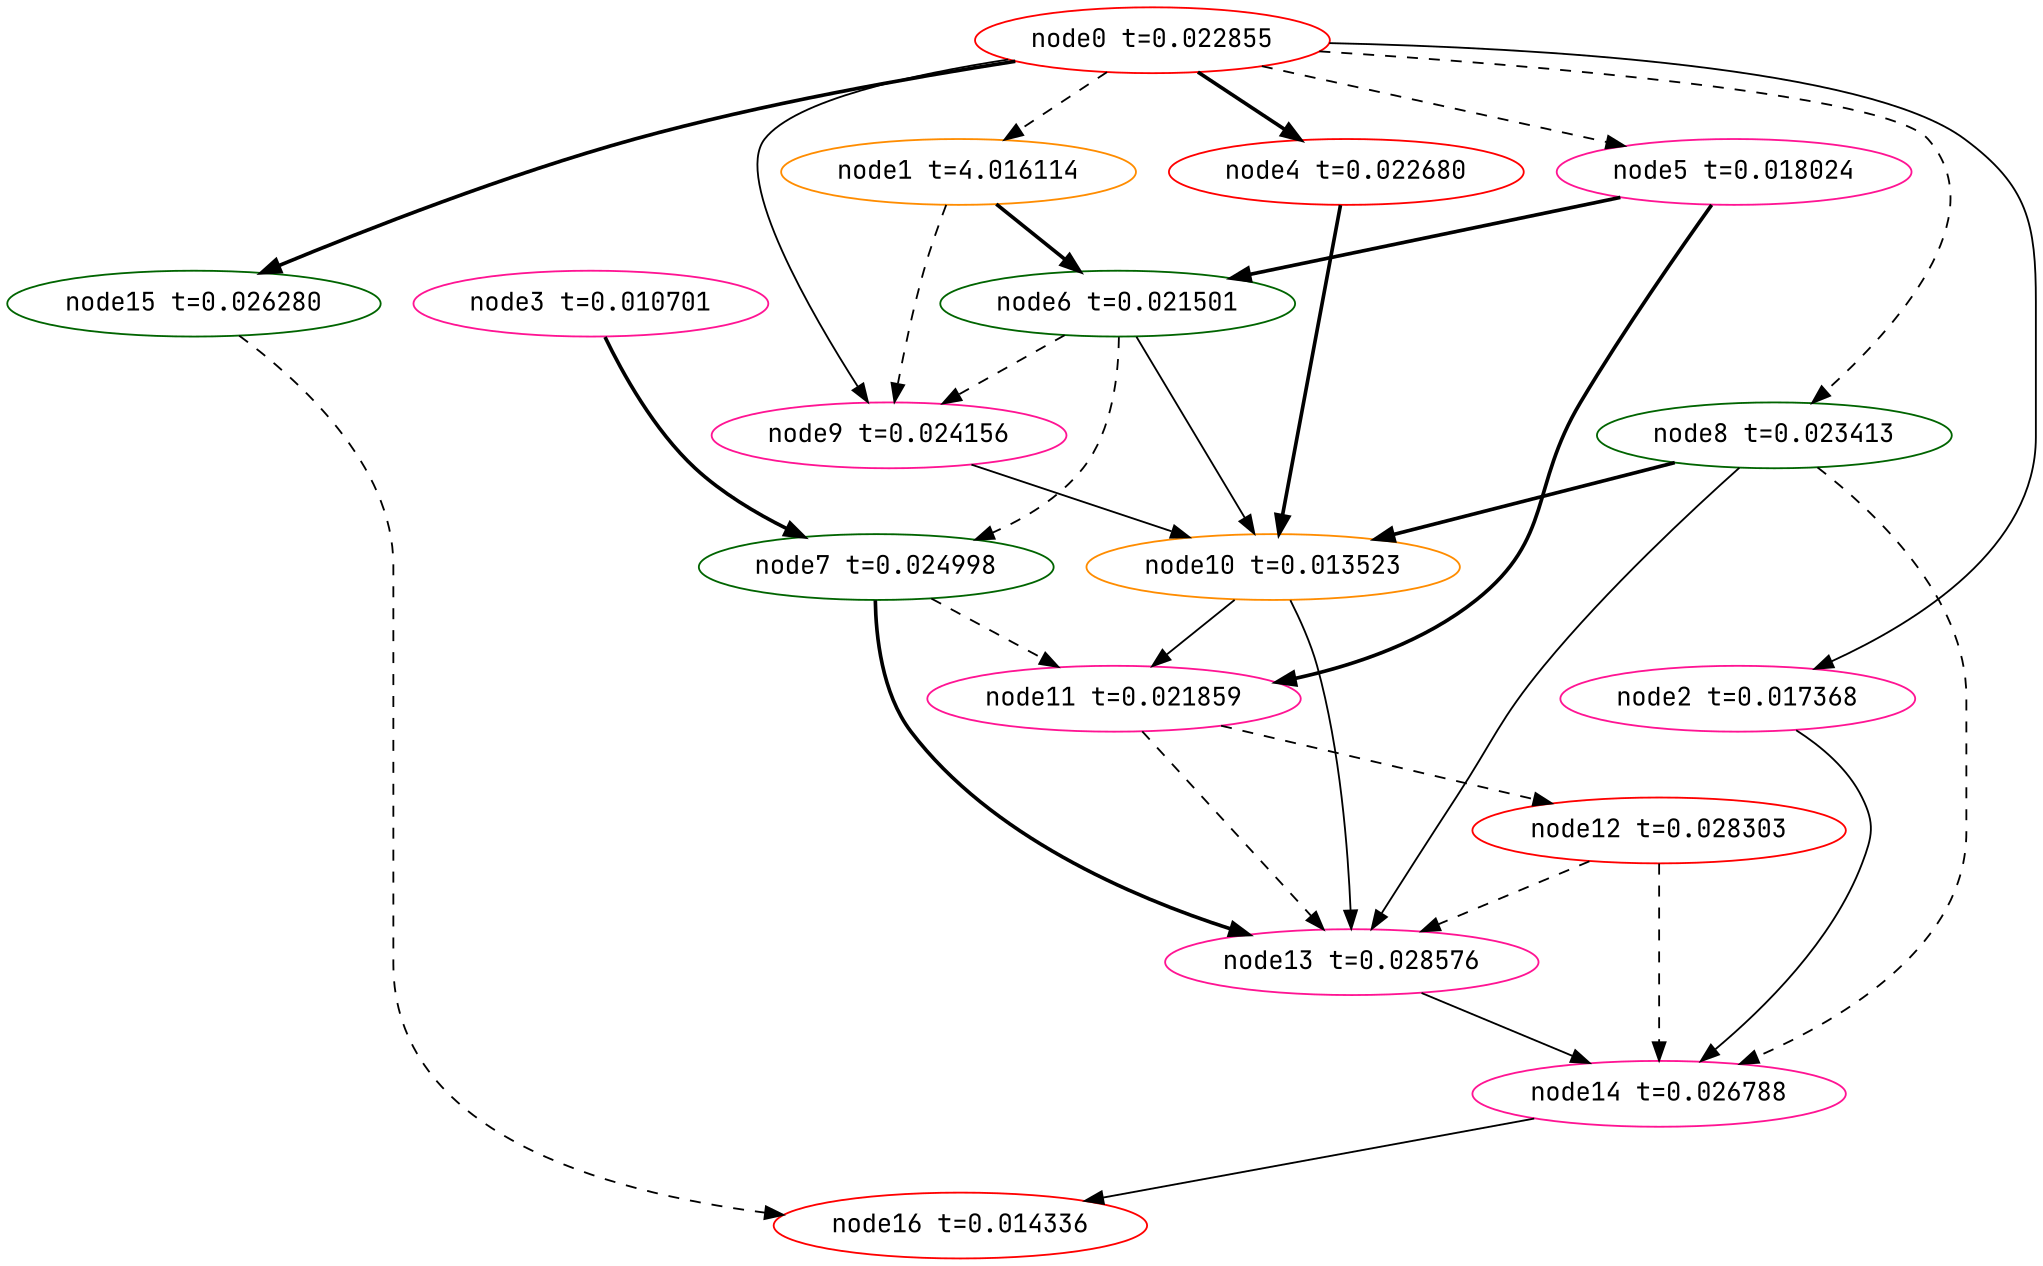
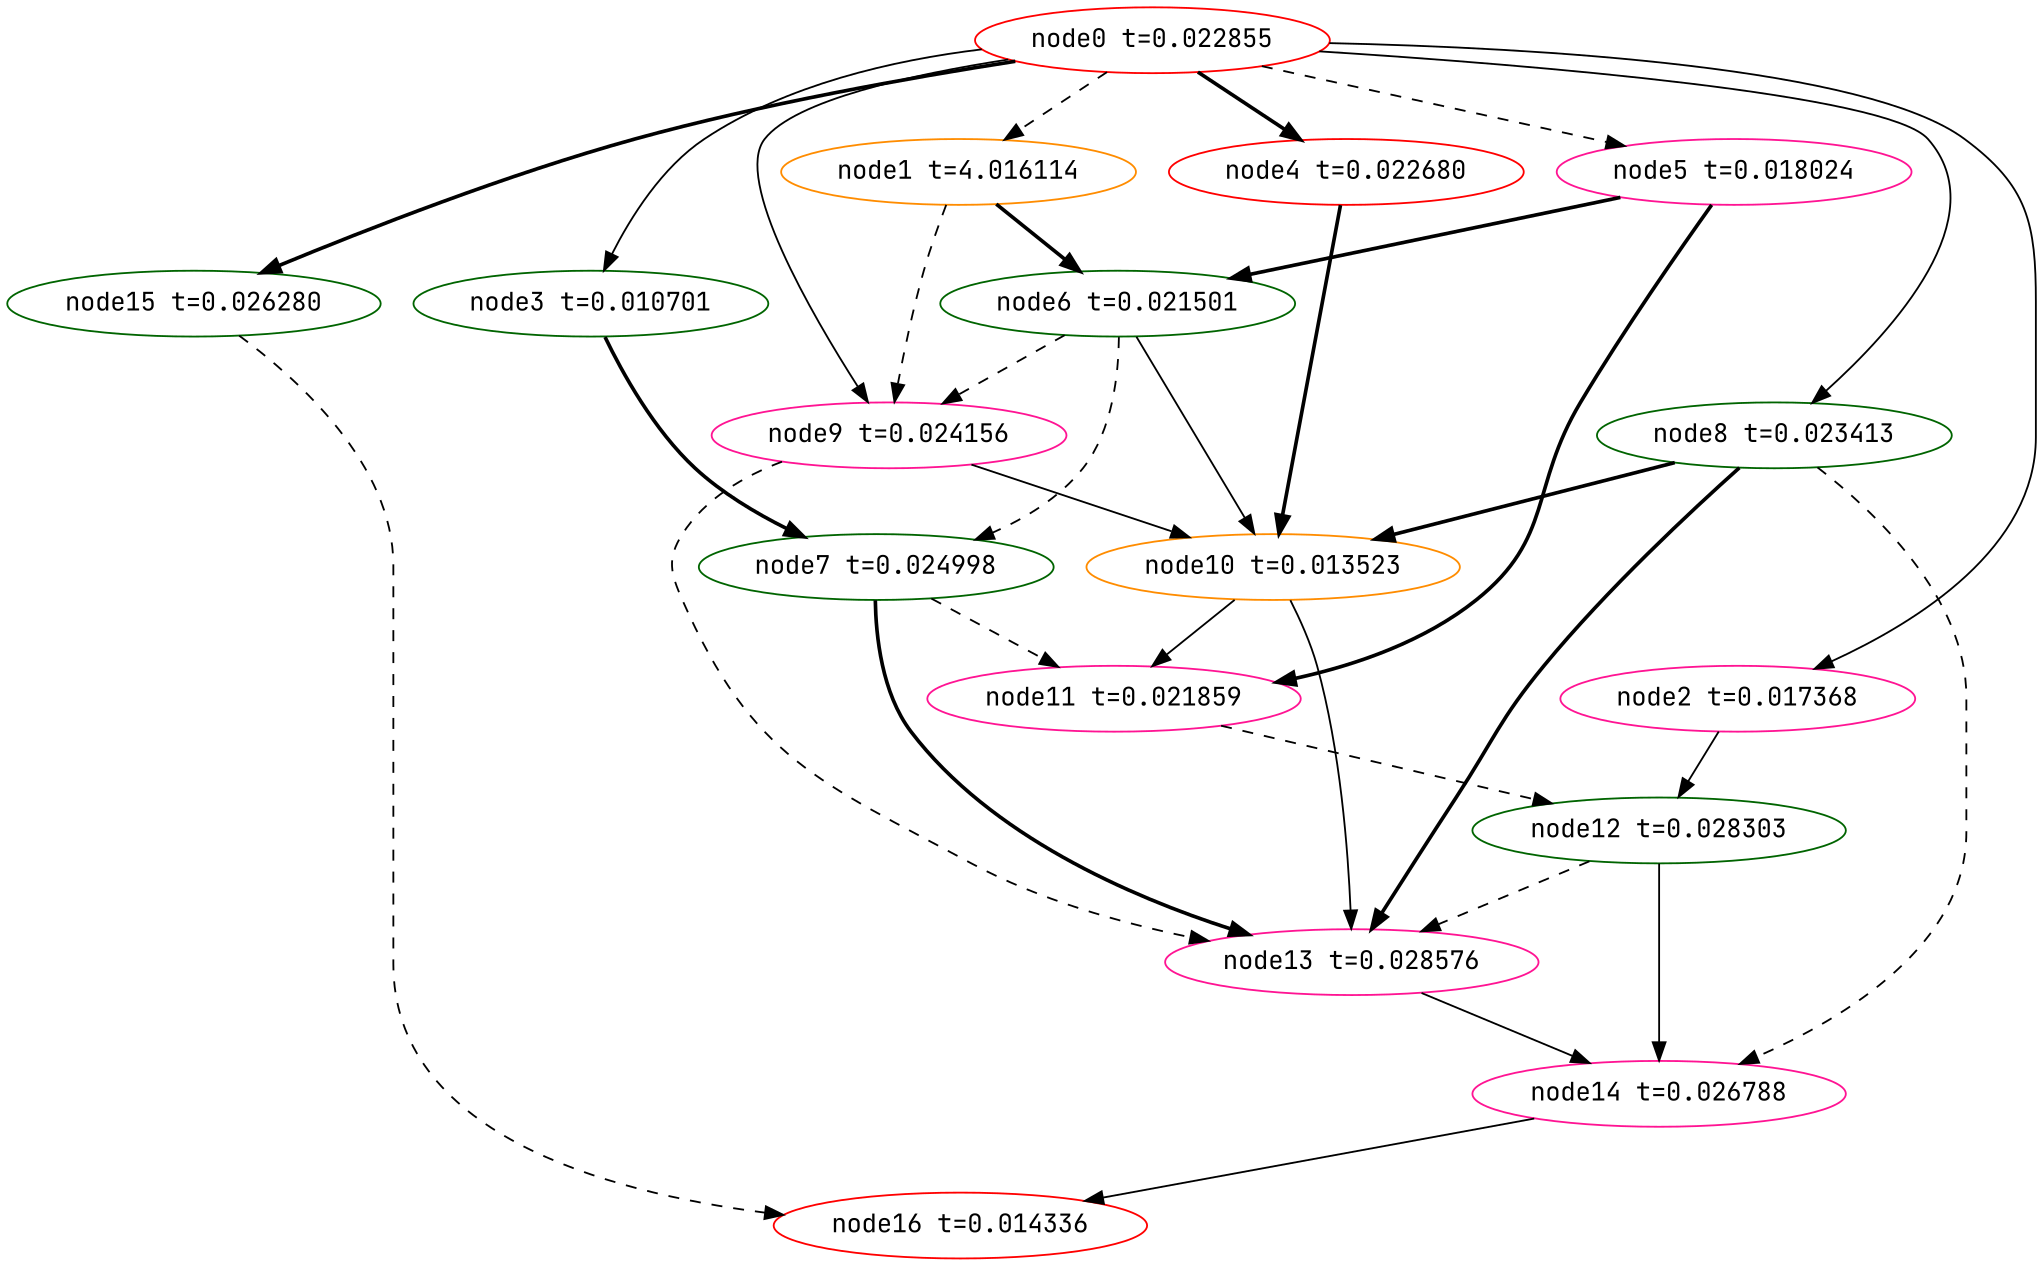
edge "node0 t=0.022855" -> "node3 t=0.010701": added
edge "node0 t=0.022855" -> "node8 t=0.023413": style dashed -> solid
node "node3 t=0.010701": color deeppink -> darkgreen
edge "node8 t=0.023413" -> "node13 t=0.028576": style solid -> bold
edge "node11 t=0.021859" -> "node13 t=0.028576": now "node9 t=0.024156" -> "node13 t=0.028576"
node "node12 t=0.028303": color red -> darkgreen
edge "node2 t=0.017368" -> "node14 t=0.026788": now "node2 t=0.017368" -> "node12 t=0.028303"
edge "node12 t=0.028303" -> "node14 t=0.026788": style dashed -> solid
